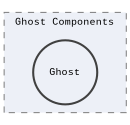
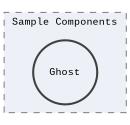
cluster "Ghost Components": label "Ghost Components" -> "Sample Components"
